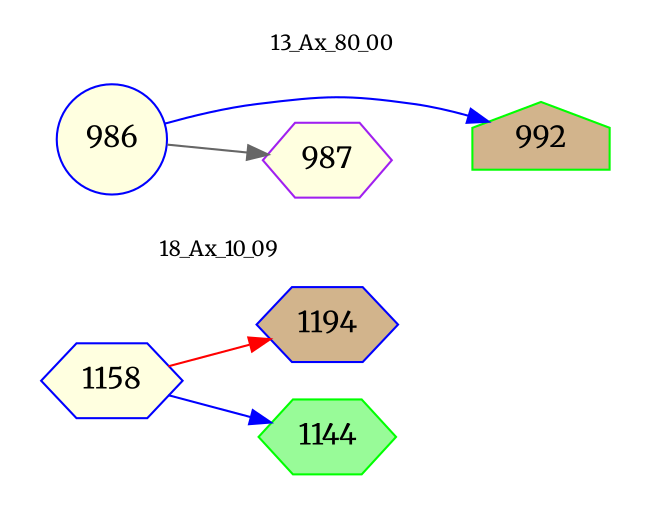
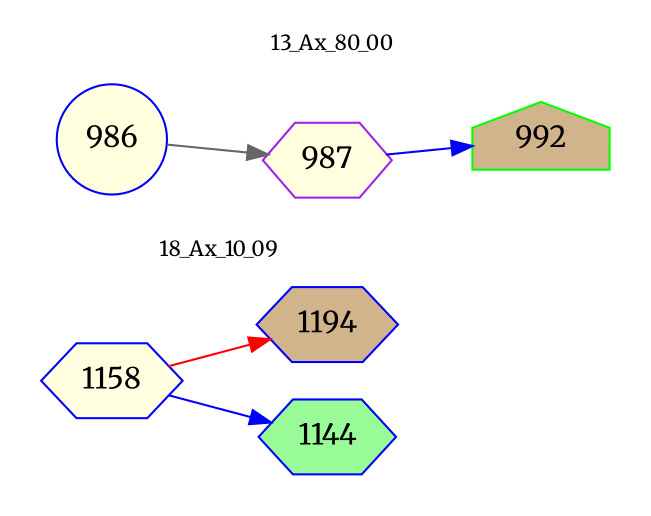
edge "986" -> "992": now "987" -> "992"
node "1144": color green -> blue
